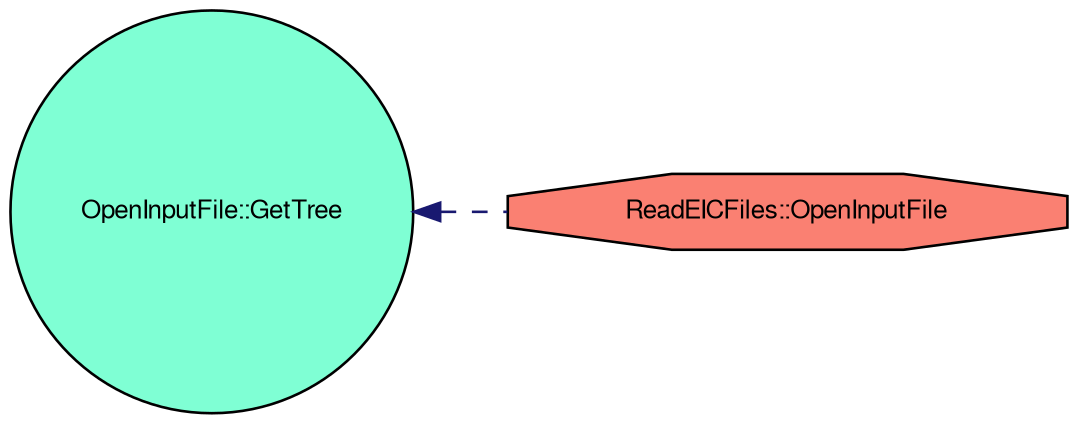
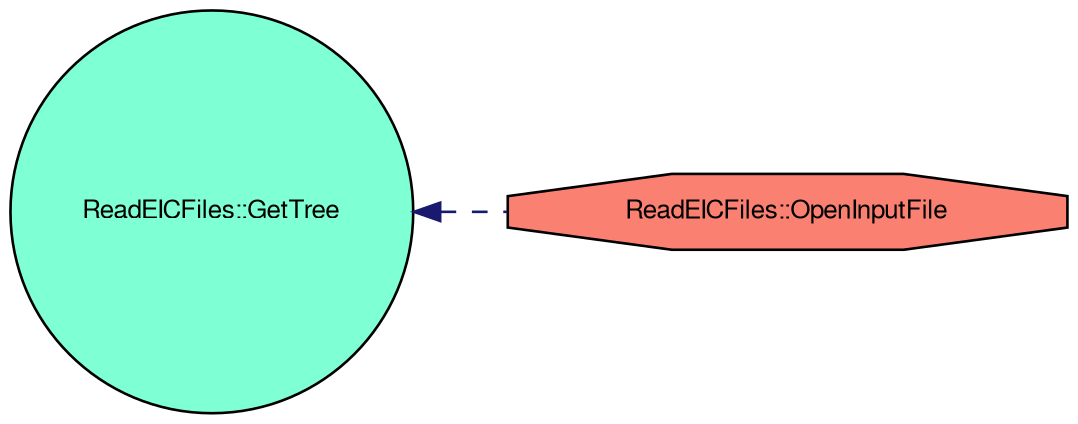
node "OpenInputFile::GetTree": label "OpenInputFile::GetTree" -> "ReadEICFiles::GetTree"
